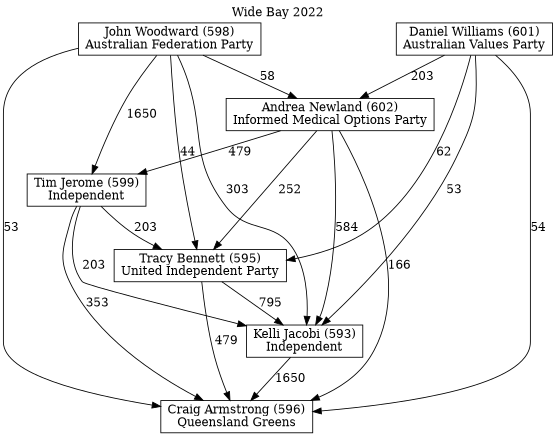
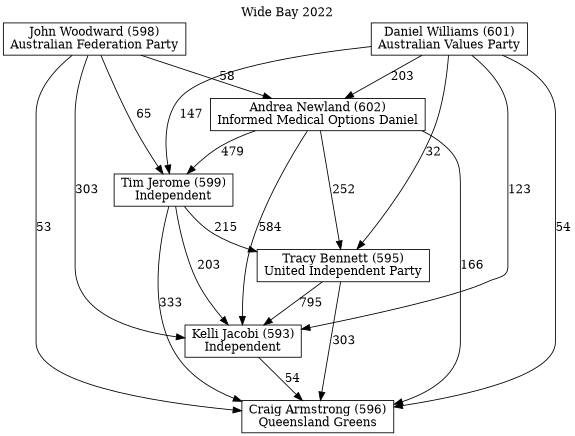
edge "Daniel Williams (601) Australian Values Party" -> "Tim Jerome (599) Independent": added, label "147"
edge "John Woodward (598) Australian Federation Party" -> "Tim Jerome (599) Independent": label "1650" -> "65"
node "Andrea Newland (602) Informed Medical Options Party": label "Andrea Newland (602) Informed Medical Options Party" -> "Andrea Newland (602) Informed Medical Options Daniel"
edge "John Woodward (598) Australian Federation Party" -> "Tracy Bennett (595) United Independent Party": removed, label "44"
edge "Daniel Williams (601) Australian Values Party" -> "Tracy Bennett (595) United Independent Party": label "62" -> "32"
edge "Daniel Williams (601) Australian Values Party" -> "Kelli Jacobi (593) Independent": label "53" -> "123"
edge "Tim Jerome (599) Independent" -> "Tracy Bennett (595) United Independent Party": label "203" -> "215"
edge "Tim Jerome (599) Independent" -> "Craig Armstrong (596) Queensland Greens": label "353" -> "333"
edge "Tracy Bennett (595) United Independent Party" -> "Craig Armstrong (596) Queensland Greens": label "479" -> "303"
edge "Kelli Jacobi (593) Independent" -> "Craig Armstrong (596) Queensland Greens": label "1650" -> "54"
